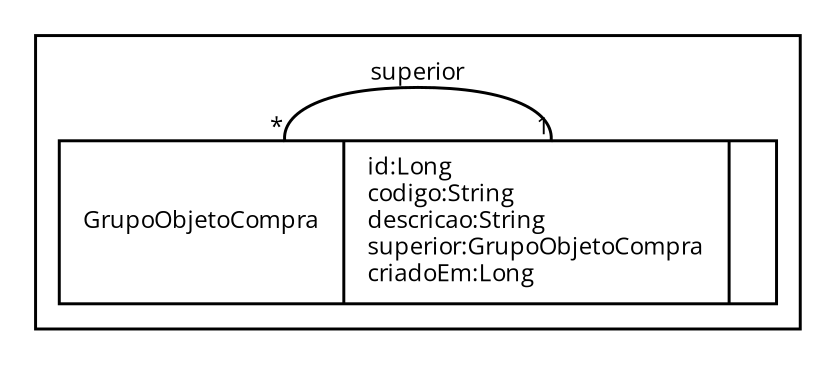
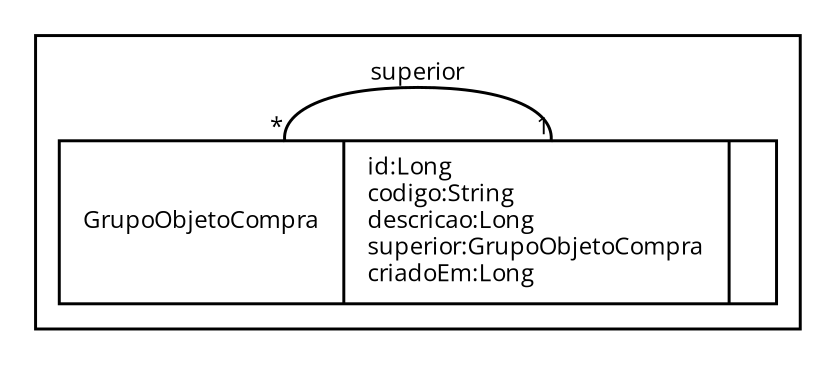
node "GrupoObjetoCompra": text "descricao:String" -> "descricao:Long"
